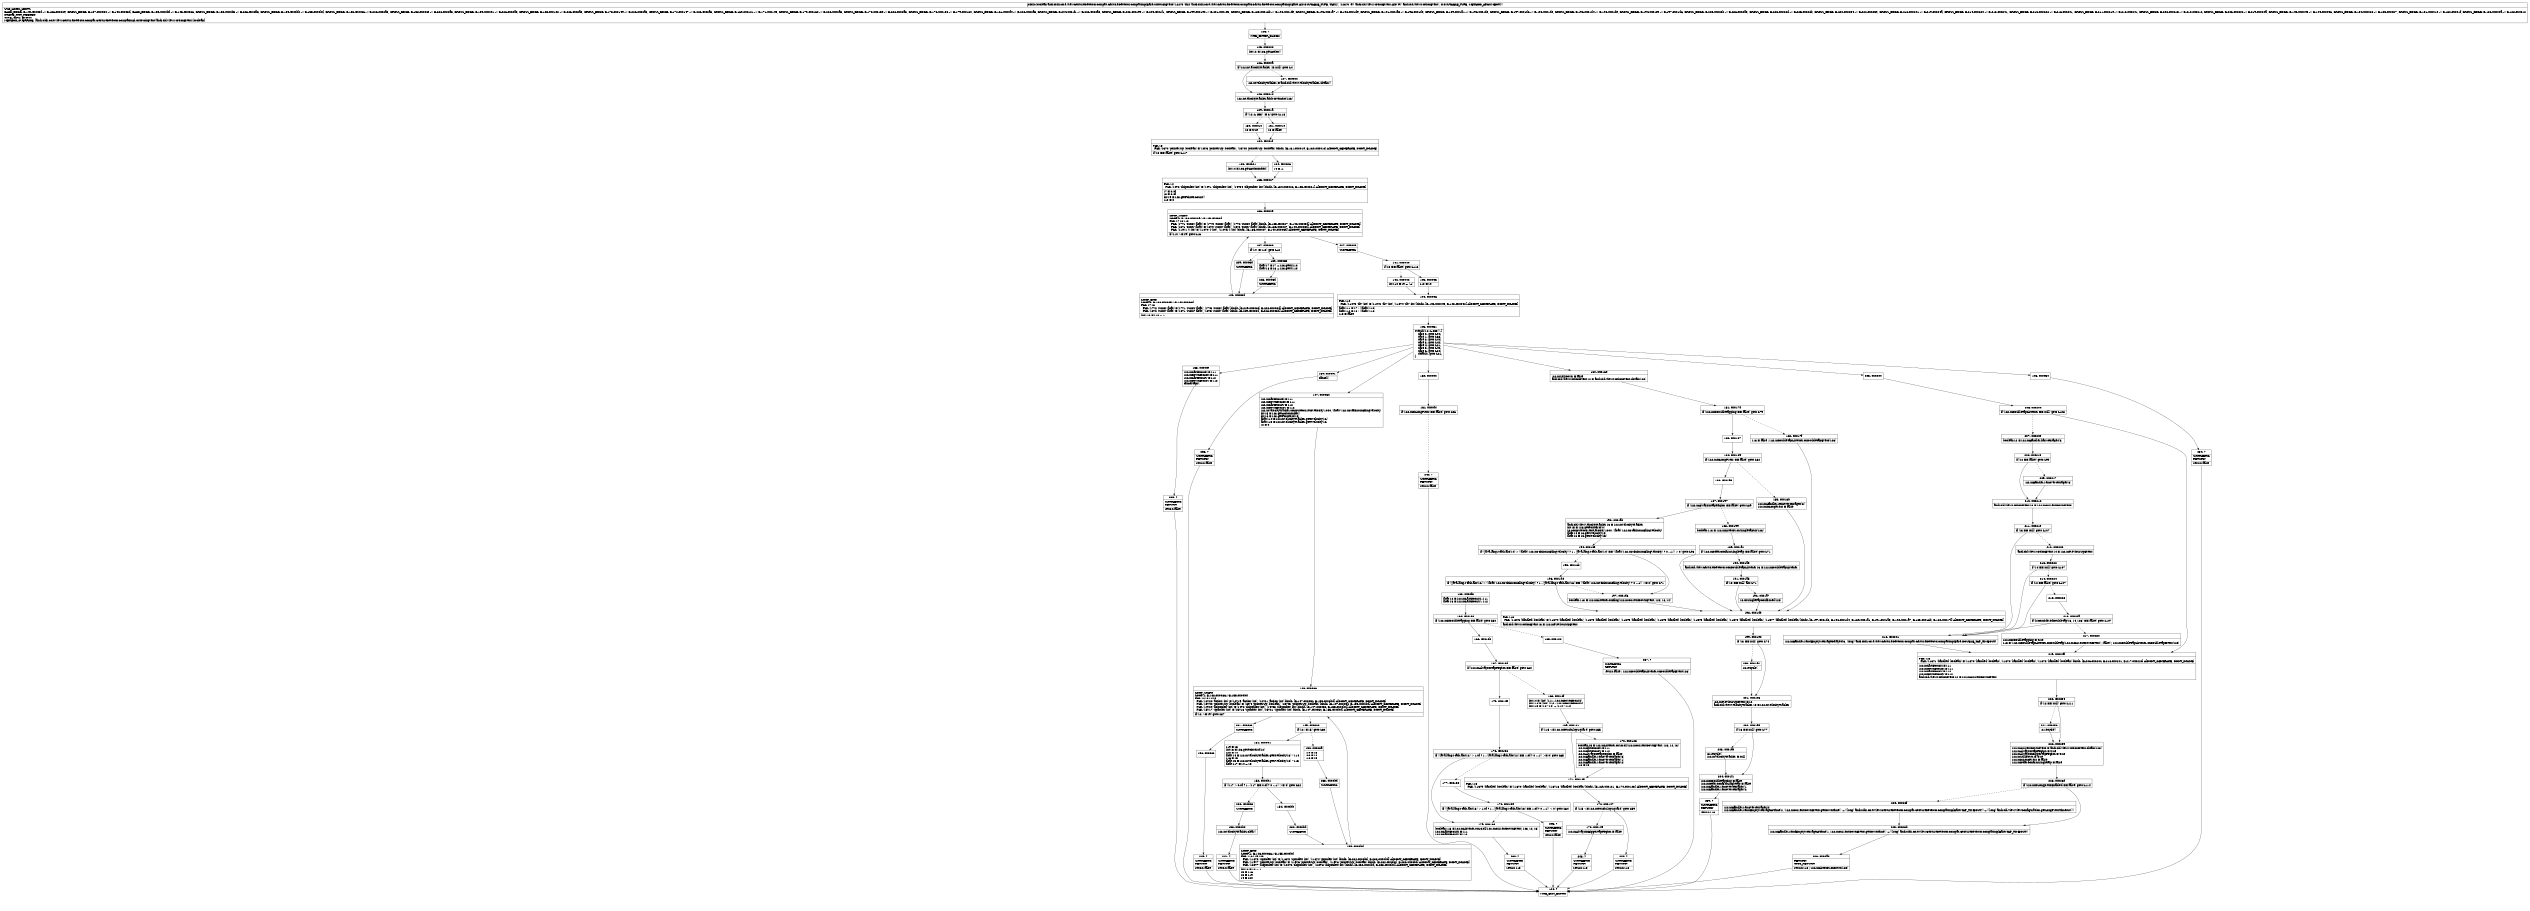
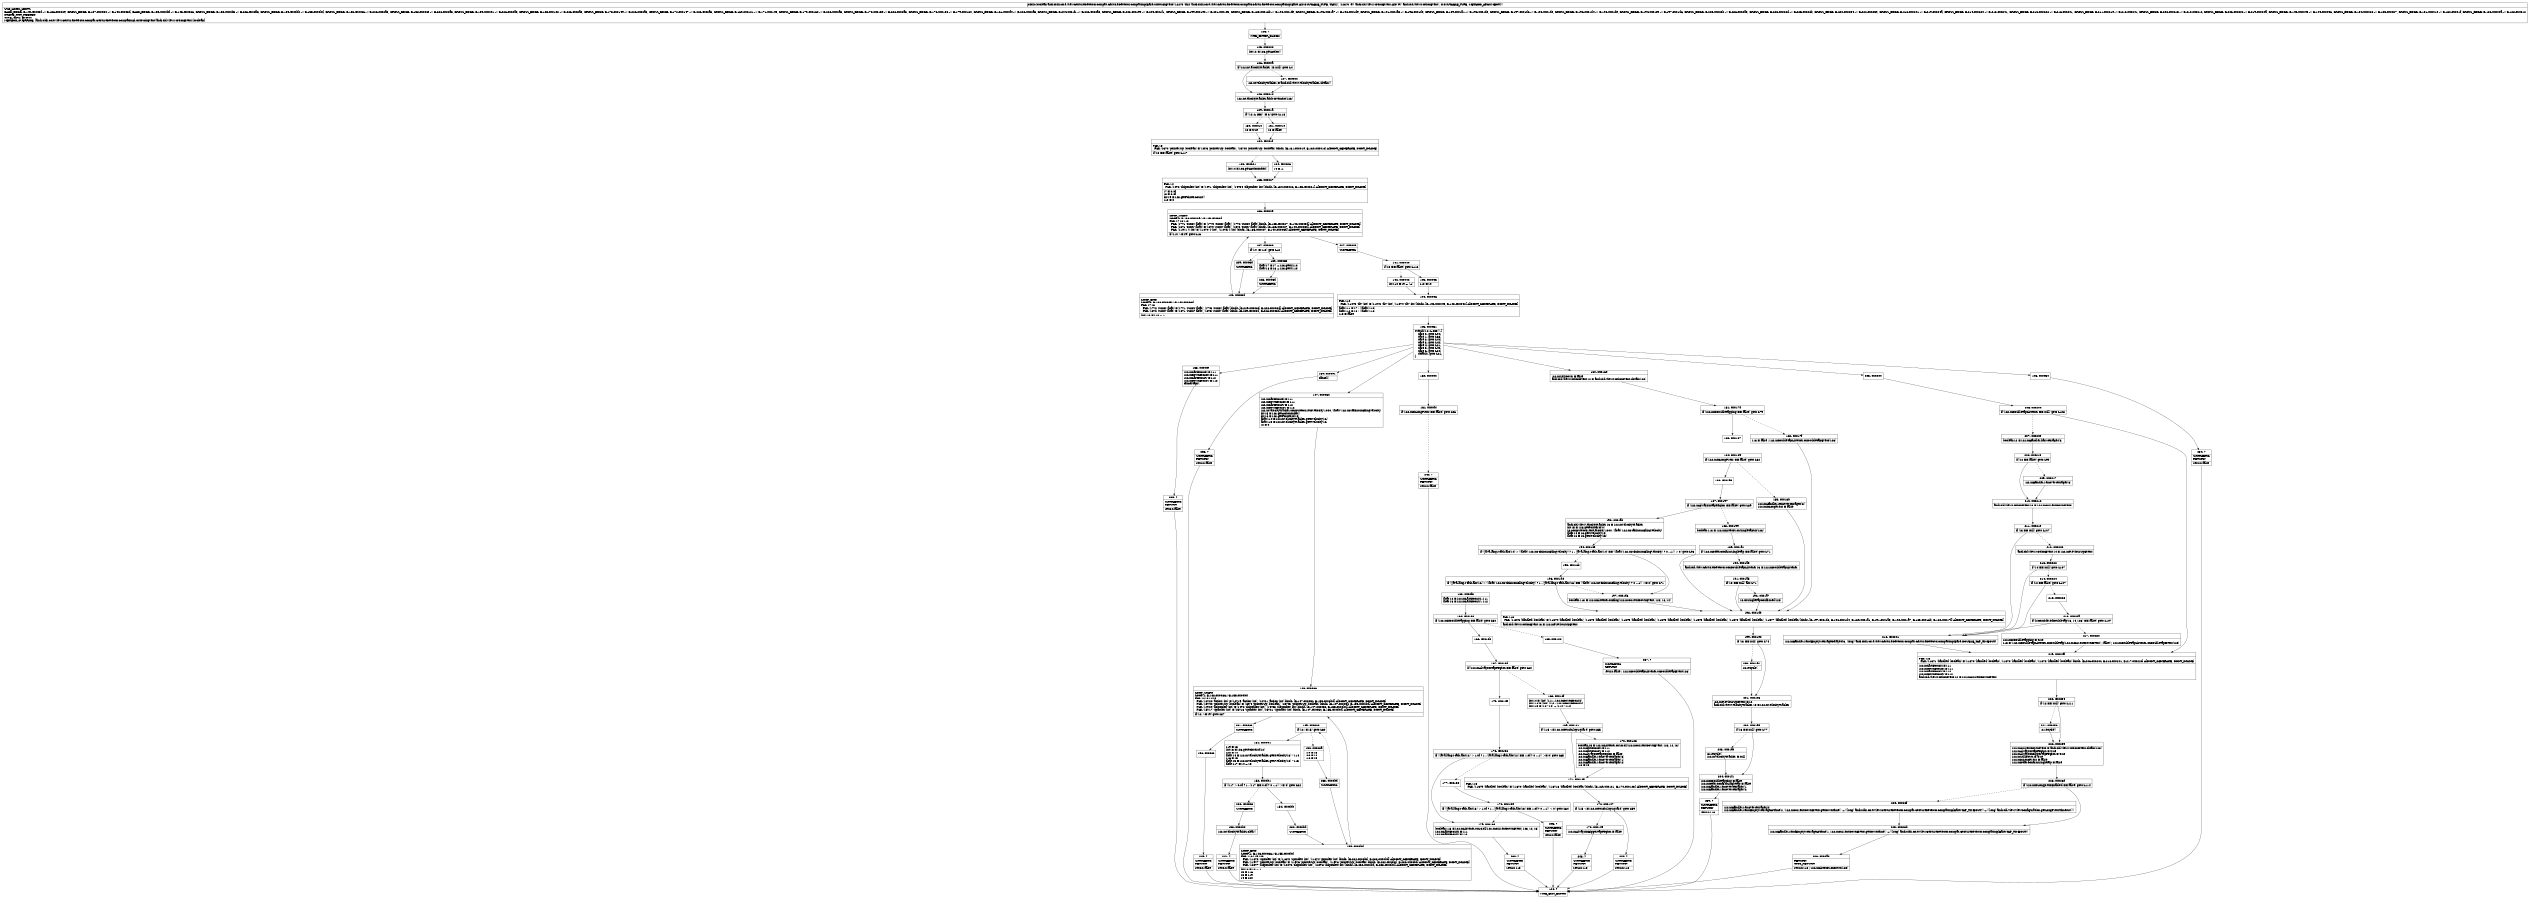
edge "183: 0x0187" -> "184: 0x0189": removed
edge "190: 0x01a3" -> "191: 0x01a5": removed
edge "148: 0x0086" -> "149: 0x0088": now "233: 0x00bd" -> "149: 0x0088"
